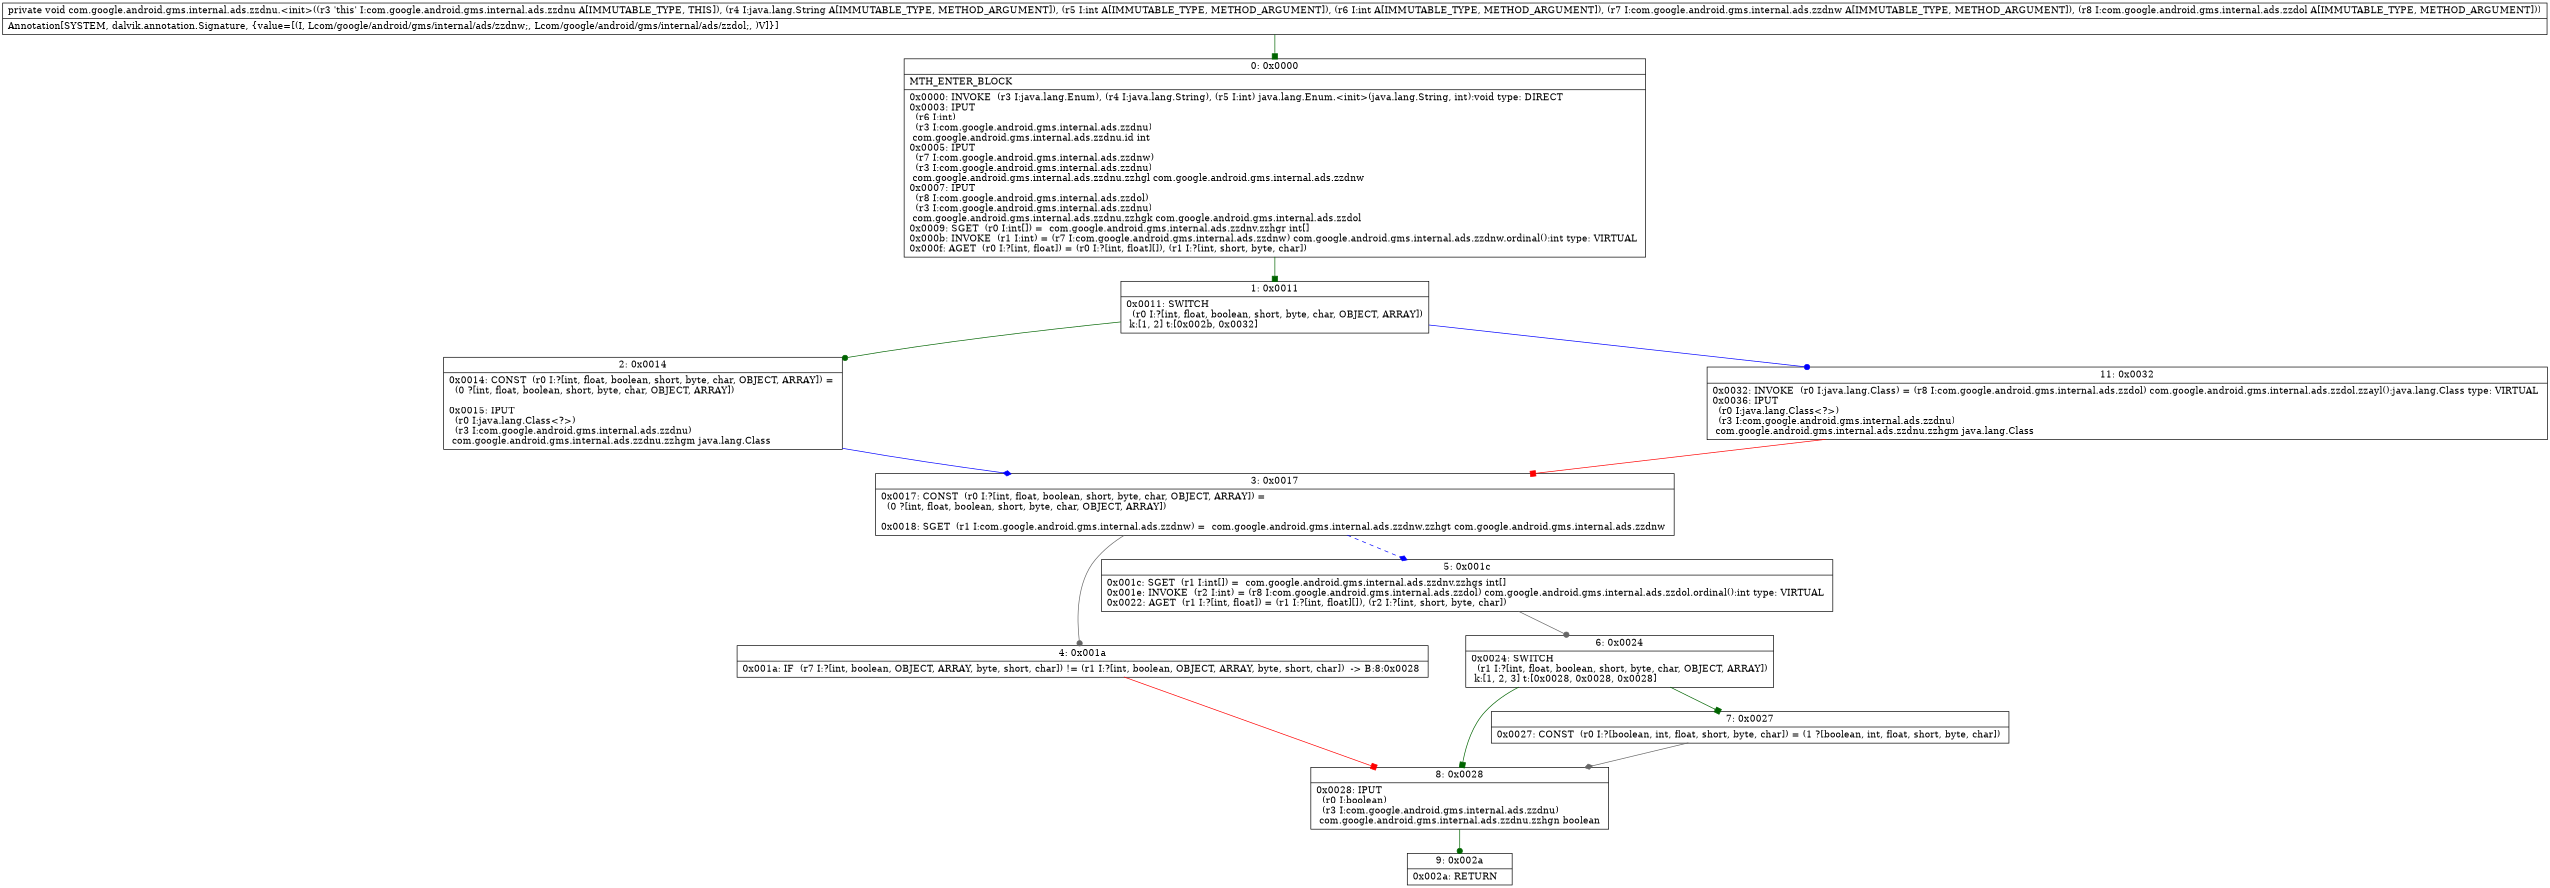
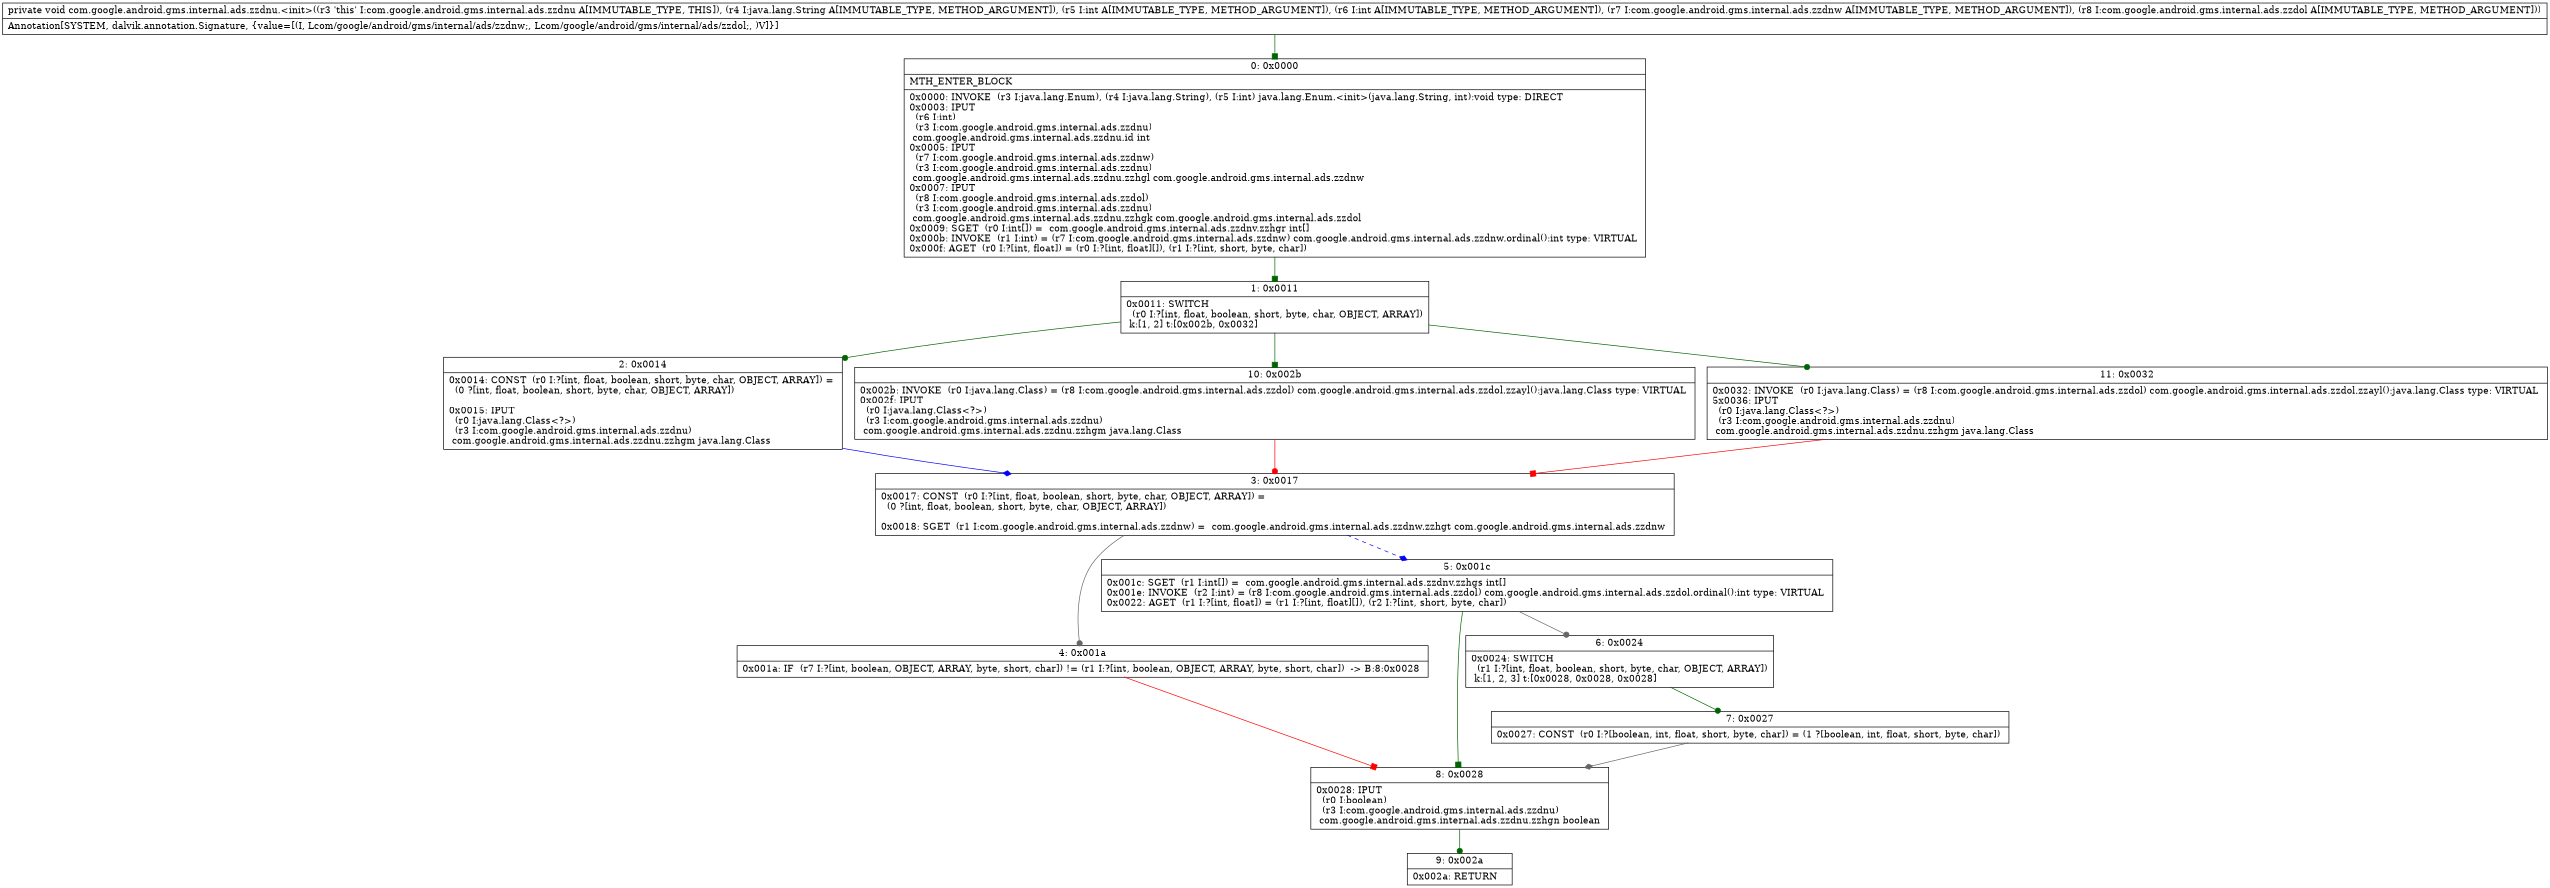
edge "1: 0x0011" -> "11: 0x0032": color blue -> darkgreen
node "11: 0x0032": text "0x0036: IPUT" -> "5x0036: IPUT"
node "10: 0x002b": added
edge "6: 0x0024" -> "7: 0x0027": arrowhead box -> dot
edge "6: 0x0024" -> "8: 0x0028": now "5: 0x001c" -> "8: 0x0028"
